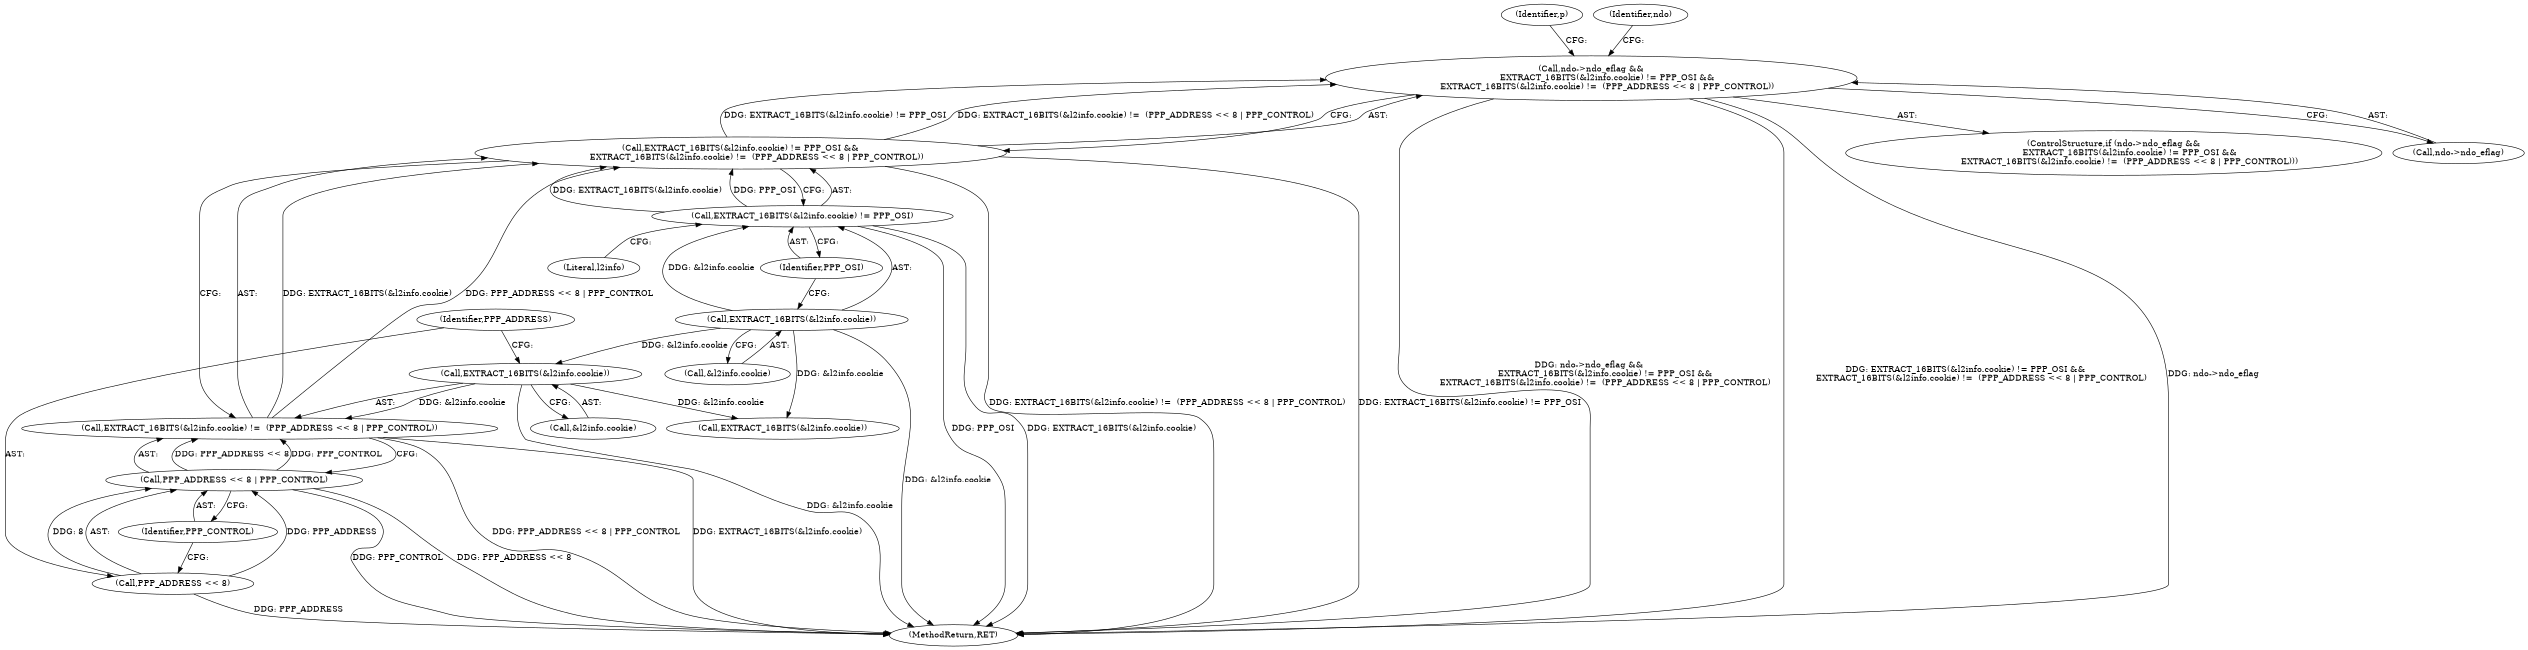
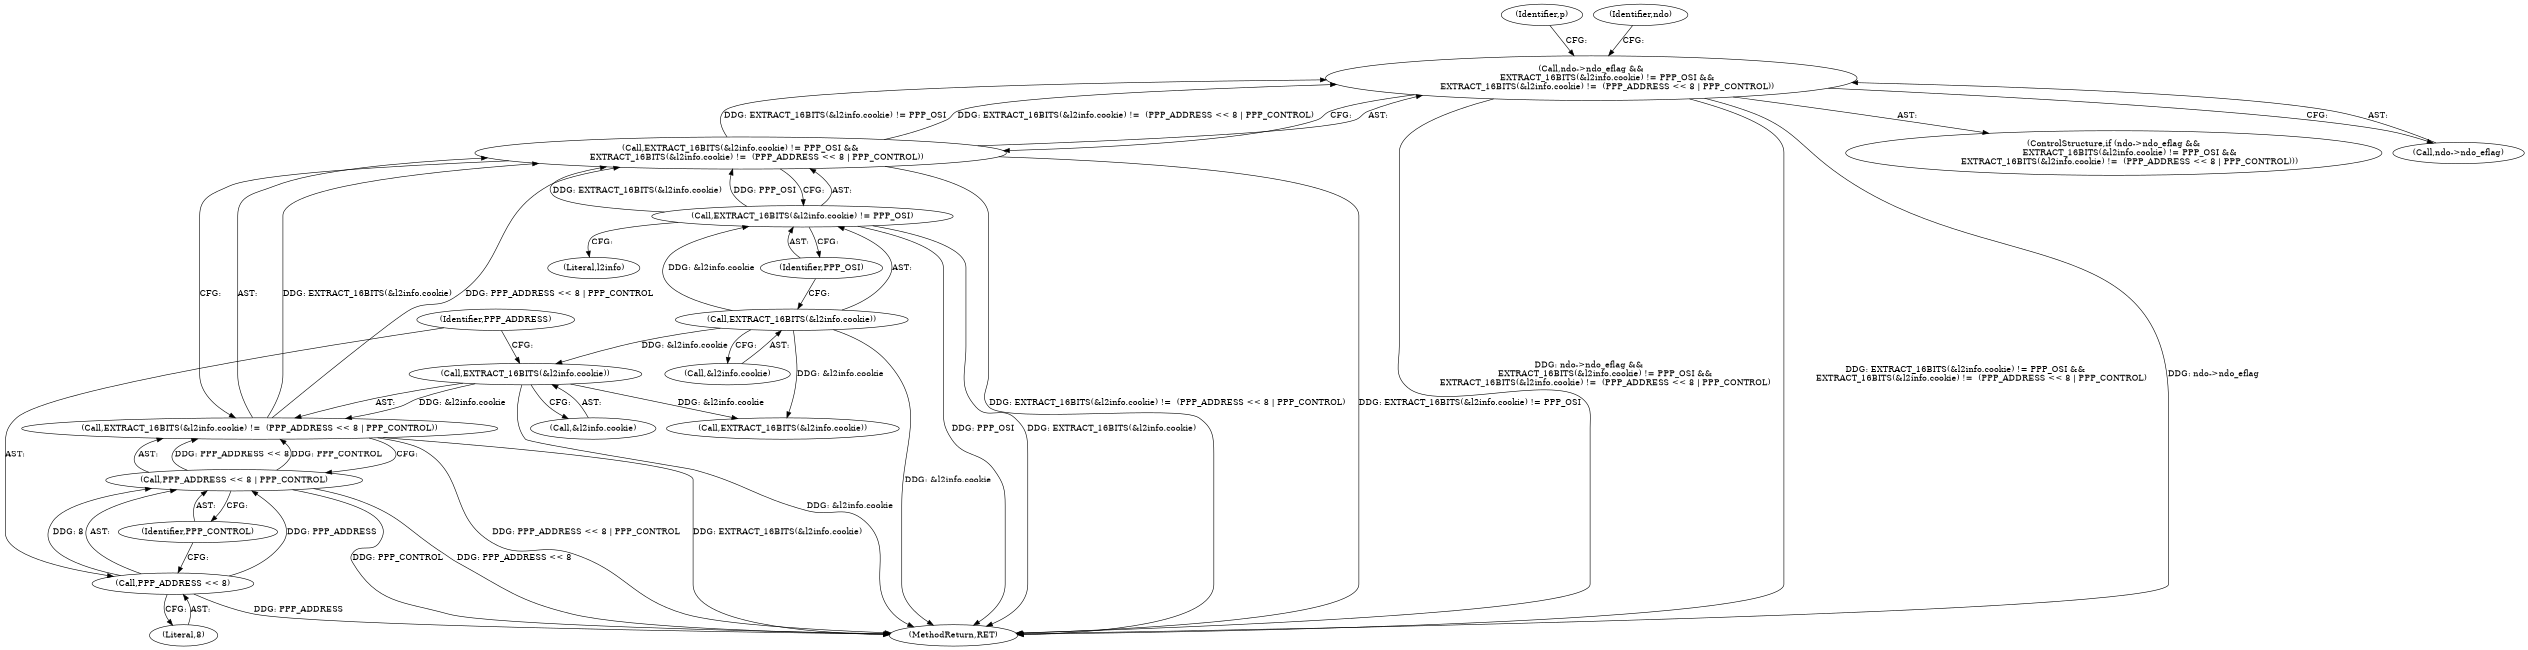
edge "(Literal,l2info)" -> "(Call,EXTRACT_16BITS(&l2info.cookie) != PPP_OSI)": reversed
node "(Literal,8)": added
